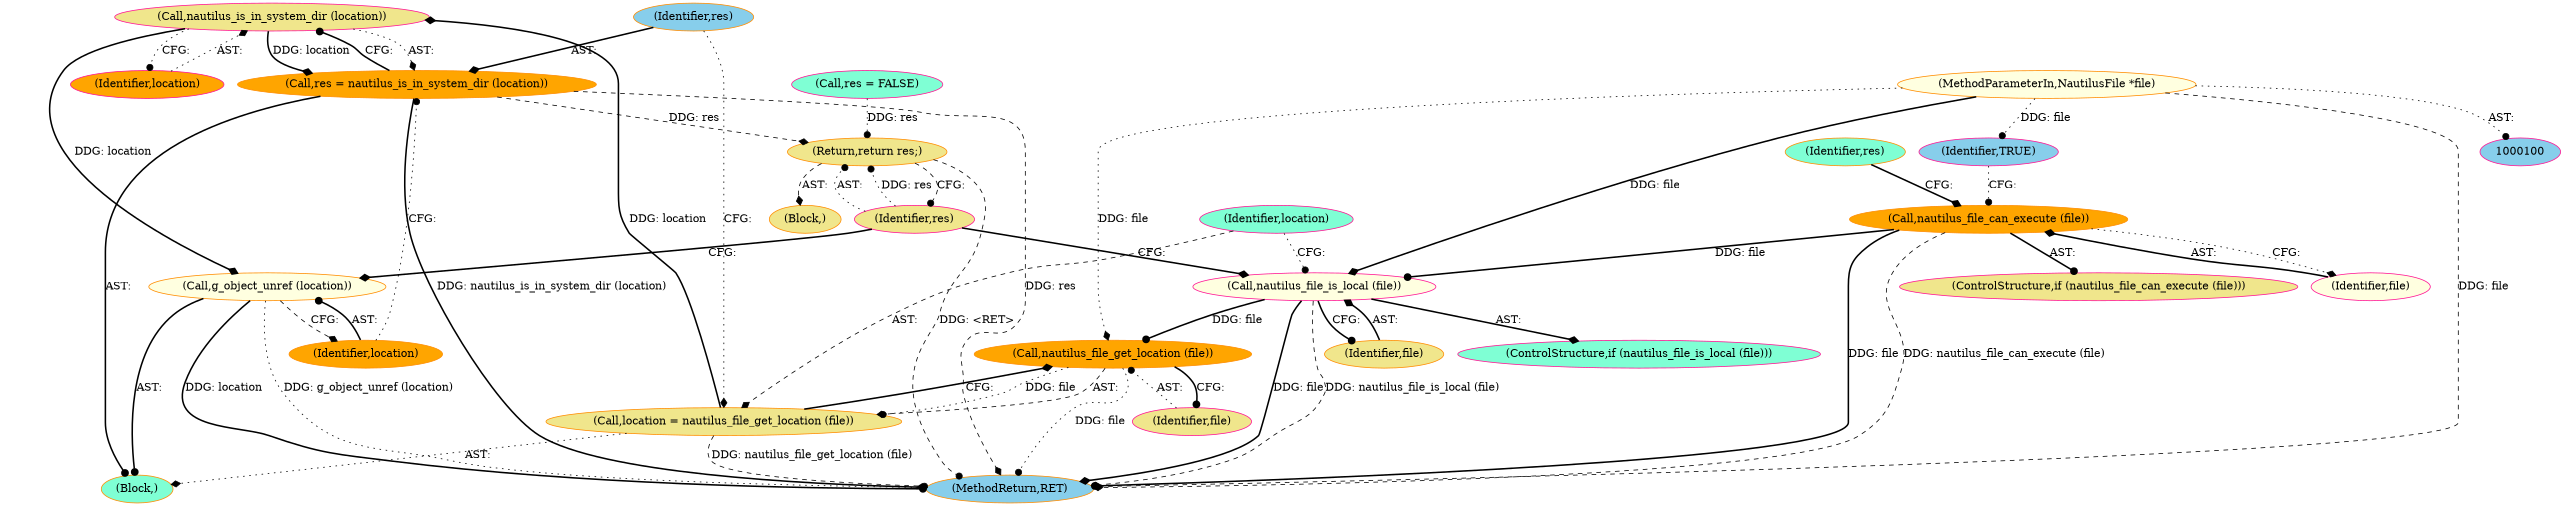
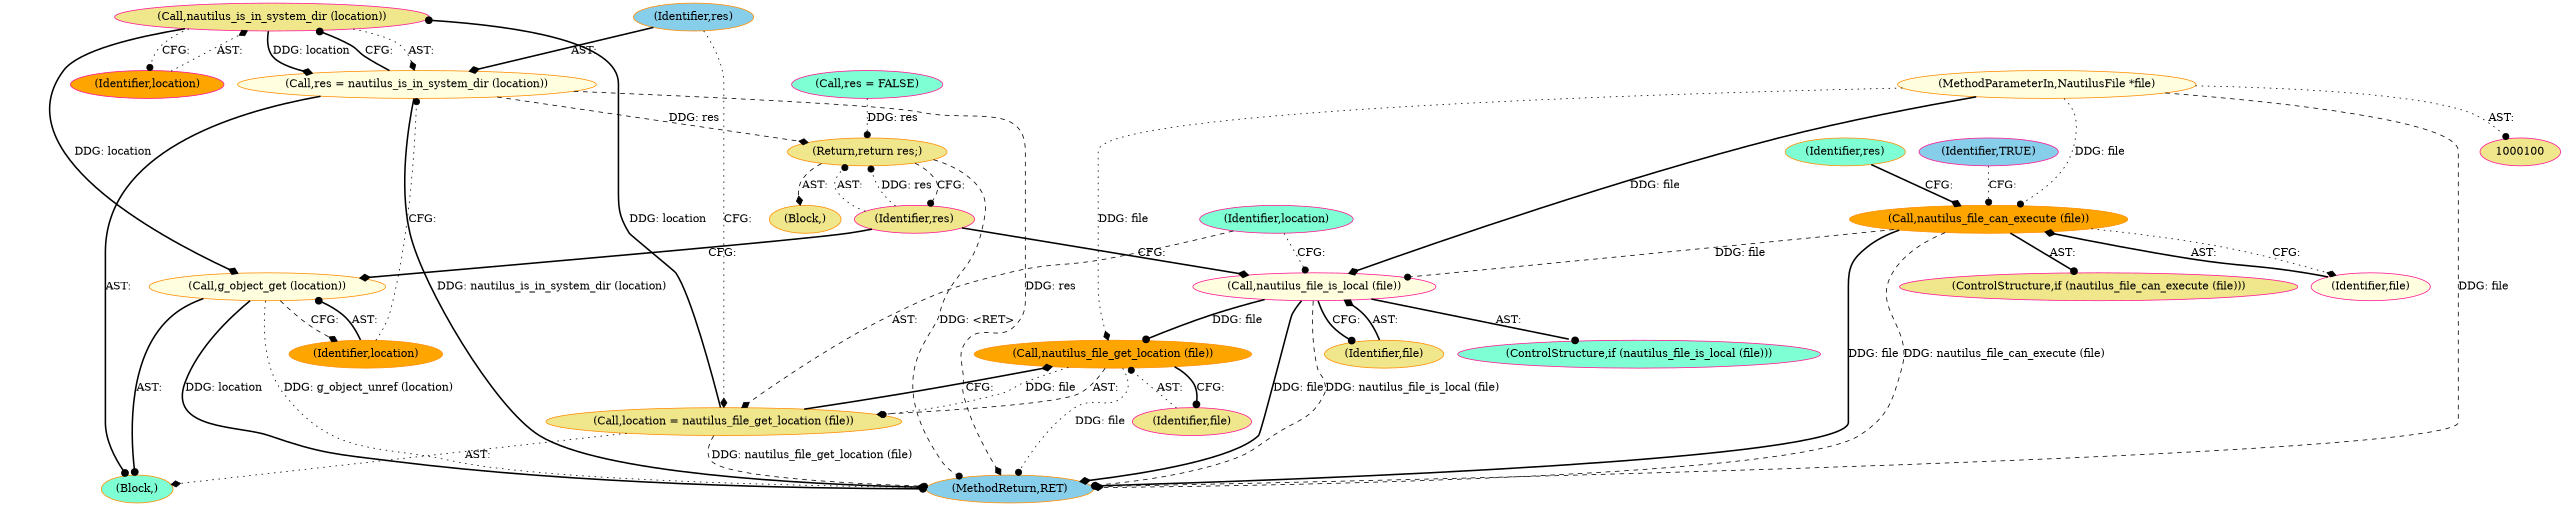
node "(Call,res = nautilus_is_in_system_dir (location))": fillcolor orange -> lightyellow
edge "(MethodParameterIn,NautilusFile *file)" -> "(Identifier,TRUE)": now "(MethodParameterIn,NautilusFile *file)" -> "(Call,nautilus_file_can_execute (file))"
node "1000100": fillcolor skyblue -> khaki
edge "(Call,location = nautilus_file_get_location (file))" -> "(Call,nautilus_is_in_system_dir (location))": arrowhead diamond -> dot
edge "(Call,nautilus_file_can_execute (file))" -> "(Call,nautilus_file_is_local (file))": style bold -> dashed
node "(Call,g_object_unref (location))": label "(Call,g_object_unref (location))" -> "(Call,g_object_get (location))"
edge "(Call,nautilus_file_is_local (file))" -> "(ControlStructure,if (nautilus_file_is_local (file)))": arrowhead diamond -> dot
